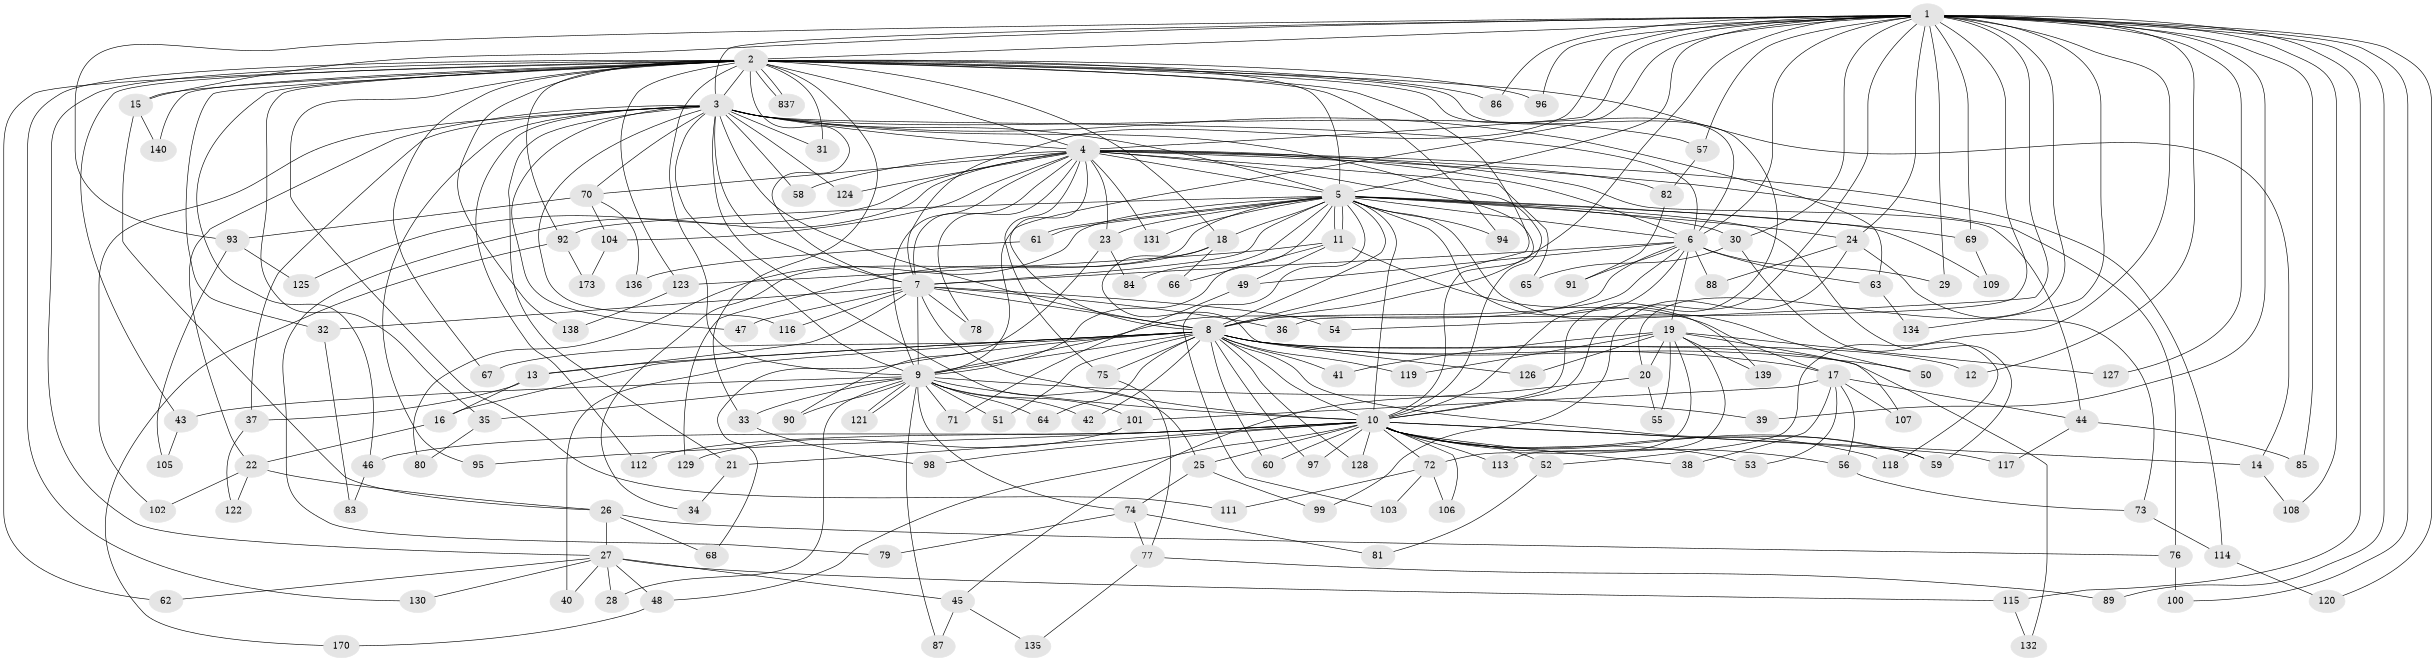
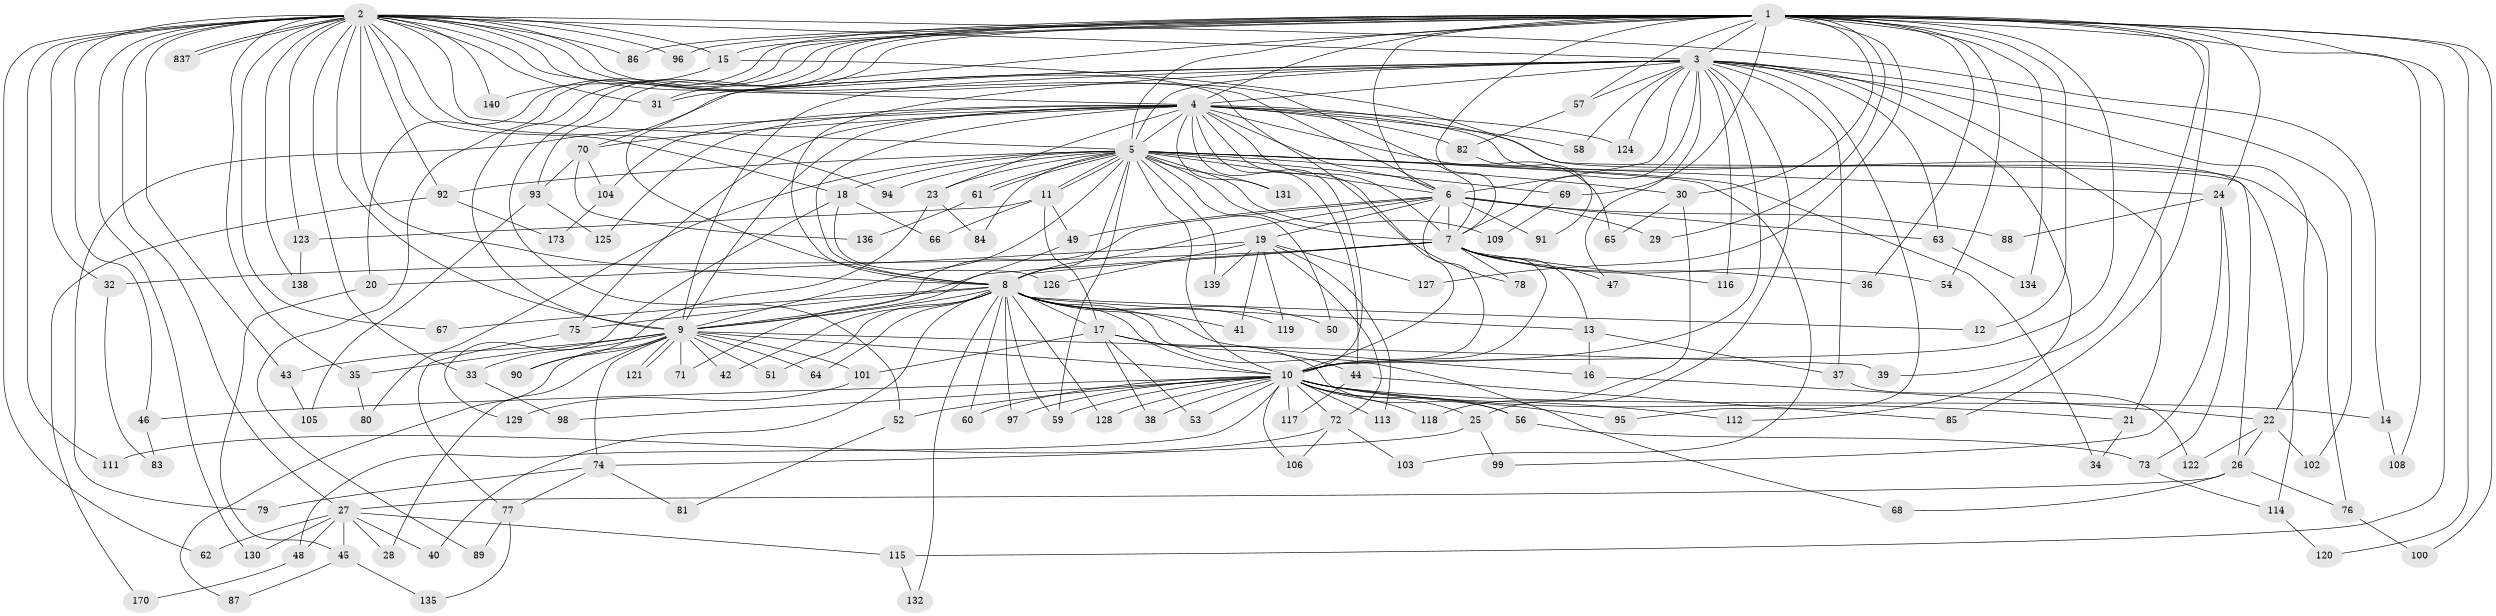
edge "1" -- "2": now "1" -- "31"
node "55": removed
node "107": removed
